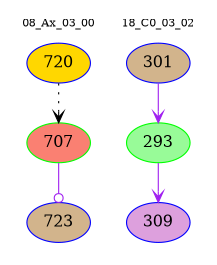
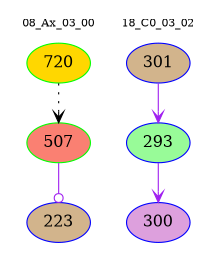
node "720": color blue -> green
node "707": label "707" -> "507"
node "293": color green -> blue
node "723": label "723" -> "223"
node "309": label "309" -> "300"
